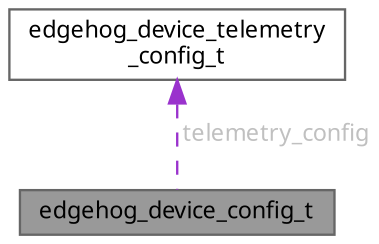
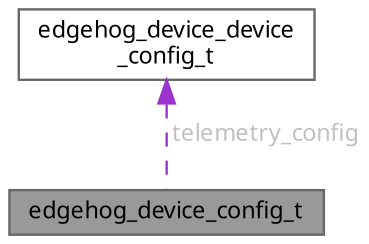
node "edgehog_device_telemetry _config_t": label "edgehog_device_telemetry _config_t" -> "edgehog_device_device _config_t"
